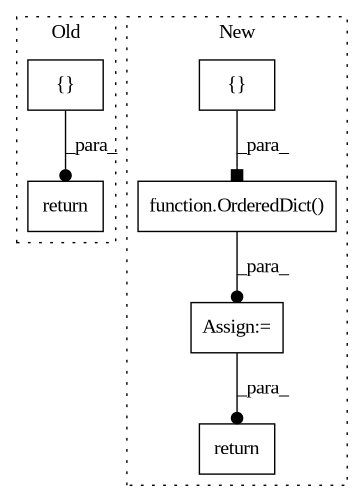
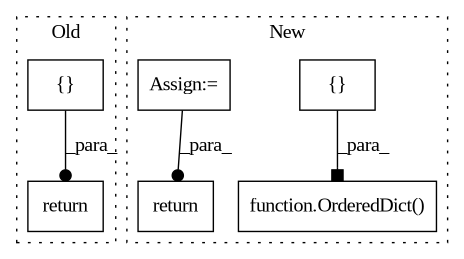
edge "function.OrderedDict()" -> "Assign:=": removed, label "_para_"
